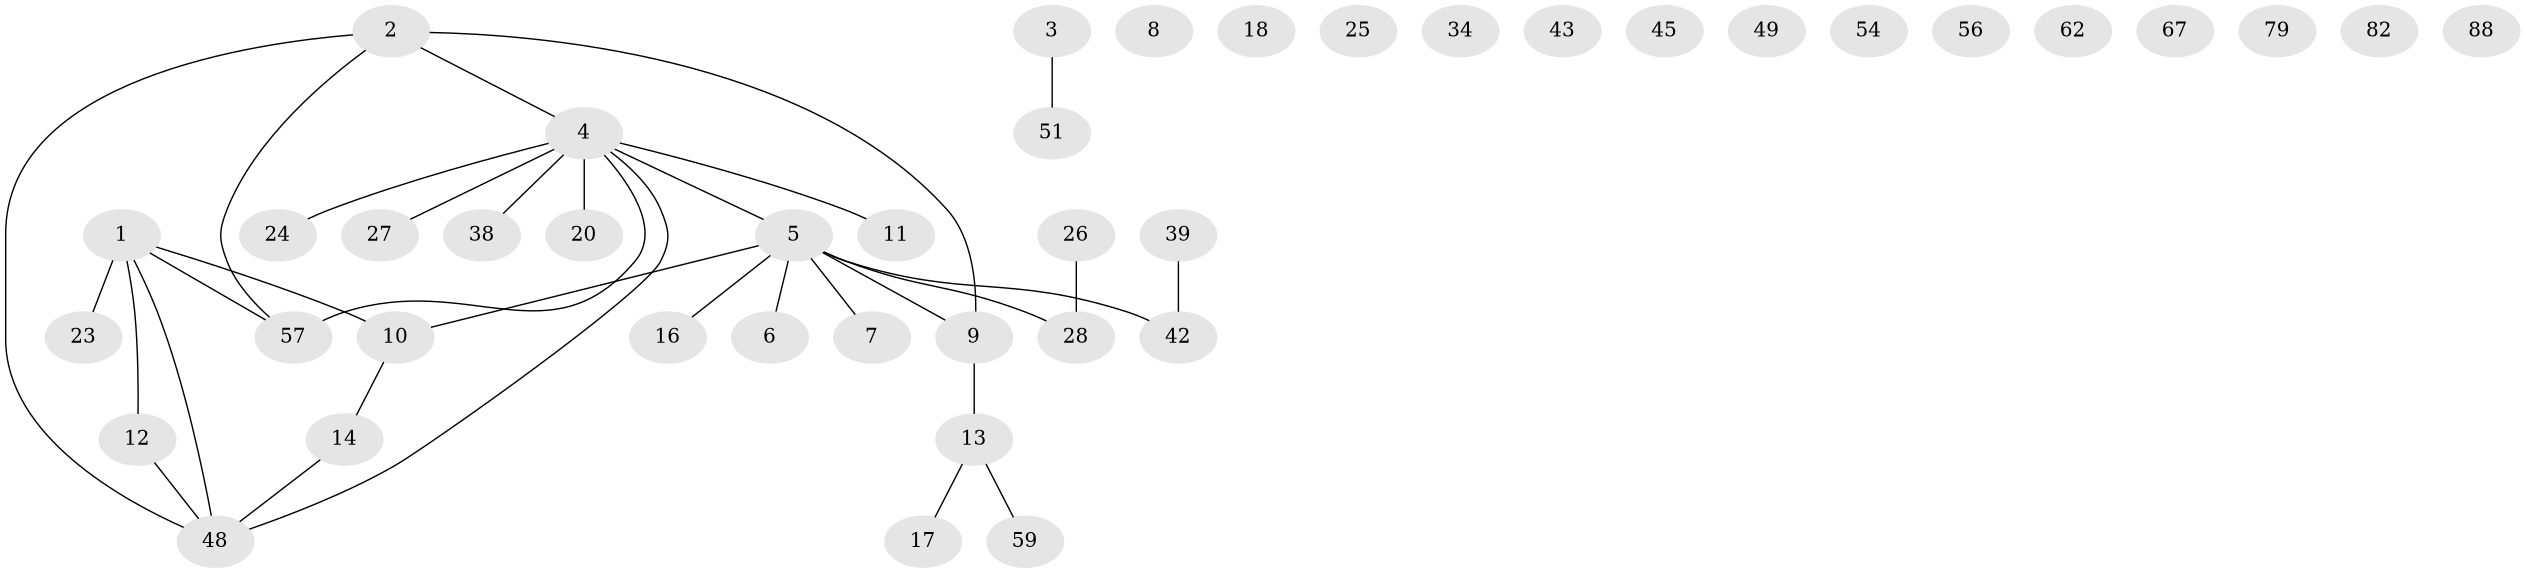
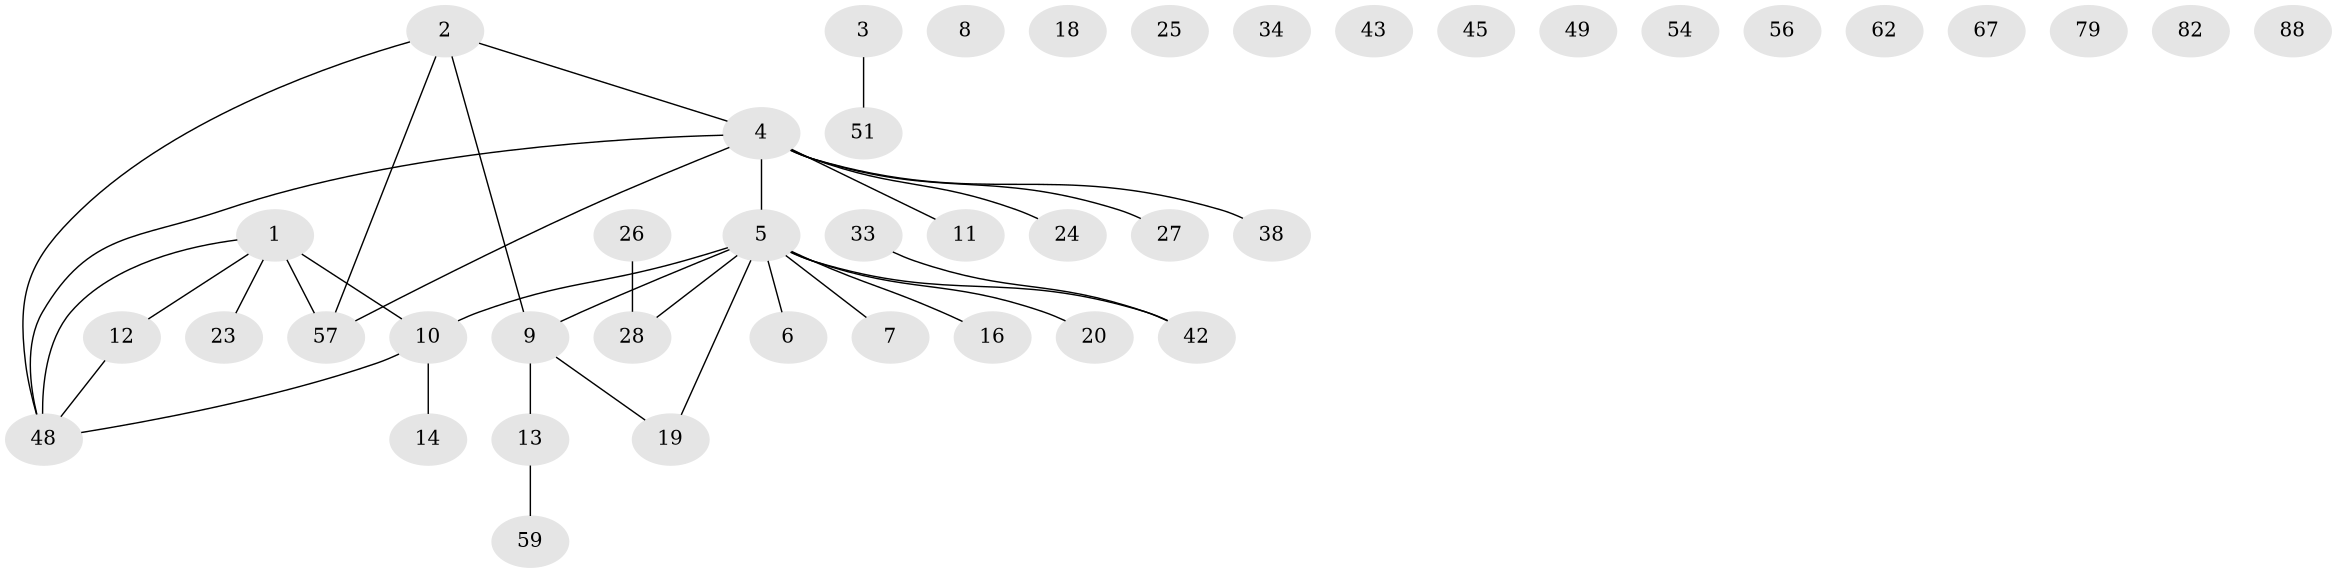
edge "4" -- "20": now "5" -- "20"
node "39": label "39" -> "33"
node "19": added
edge "14" -- "48": now "10" -- "48"
node "17": removed
